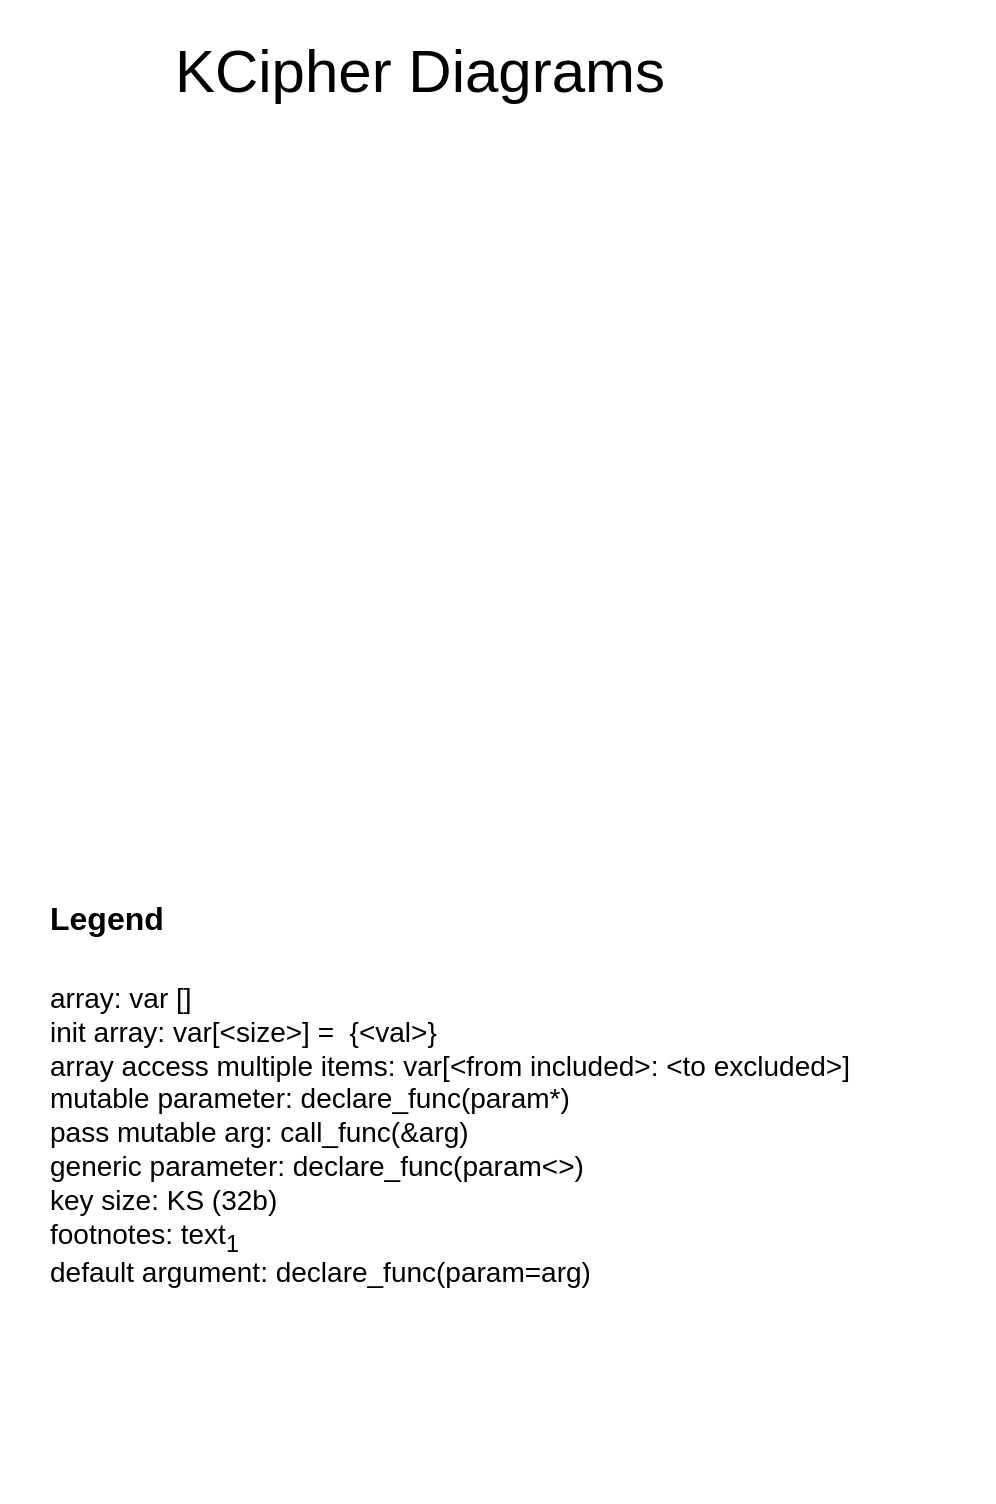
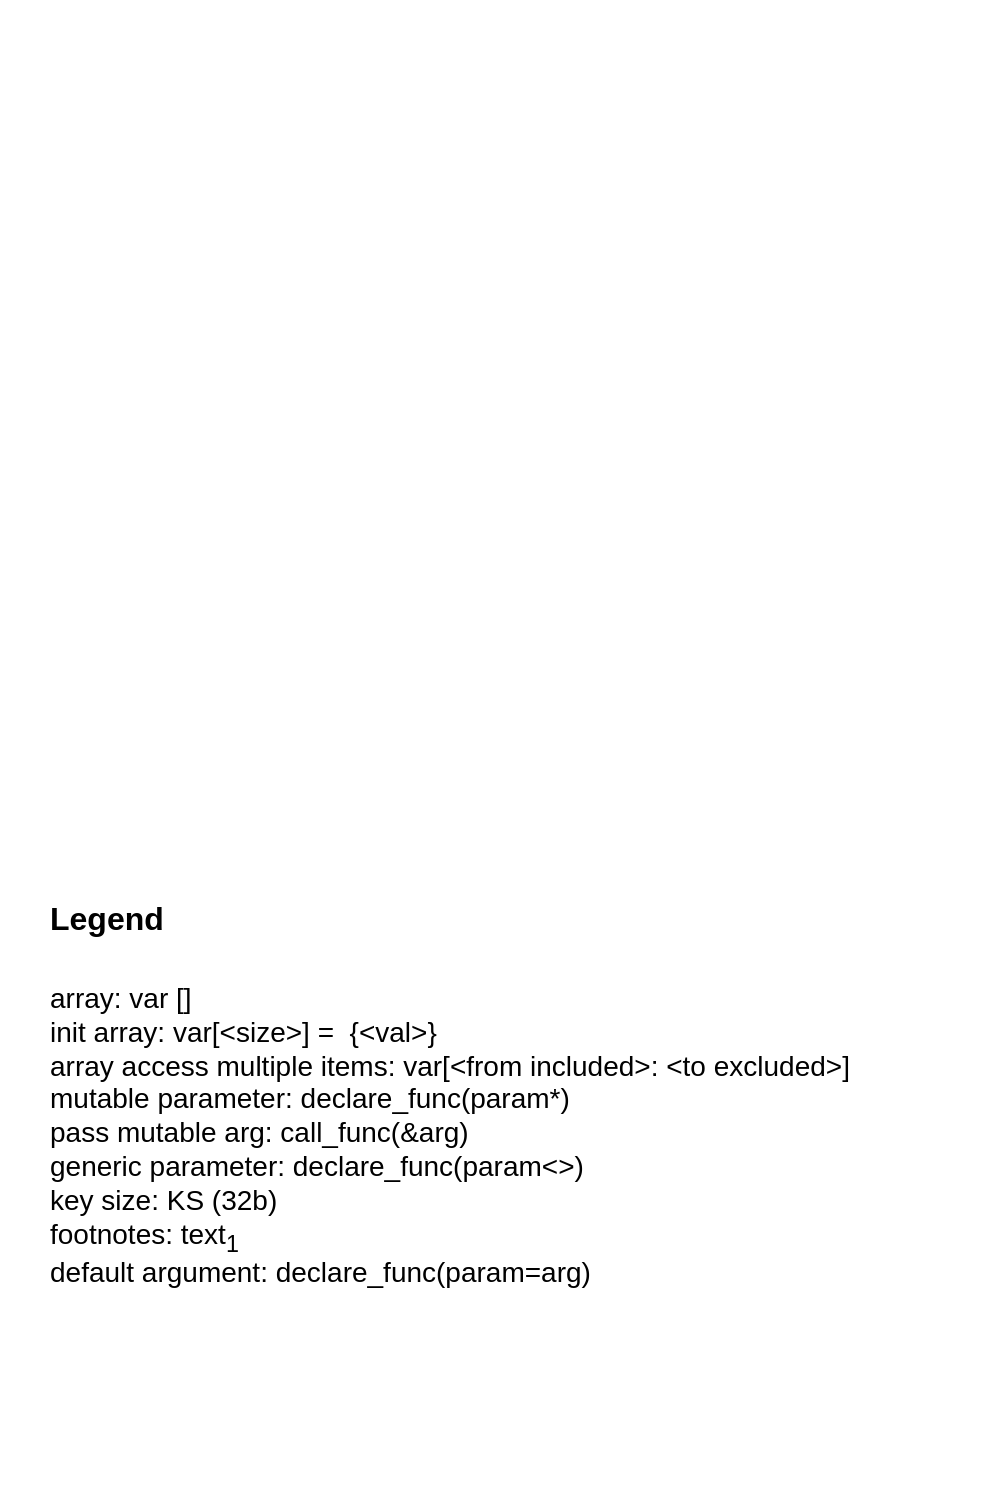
node "KCipher Diagrams": removed
